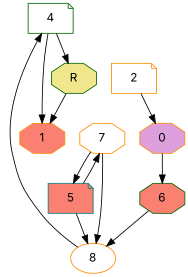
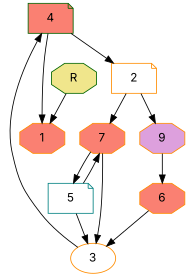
node "4": fillcolor white -> salmon
edge "4" -> "R": now "4" -> "2"
edge "2" -> "7": added
node "7": fillcolor white -> salmon
node "0": label "0" -> "9"
node "5": fillcolor salmon -> white
node "6": color darkgreen -> darkorange
node "8": label "8" -> "3"
